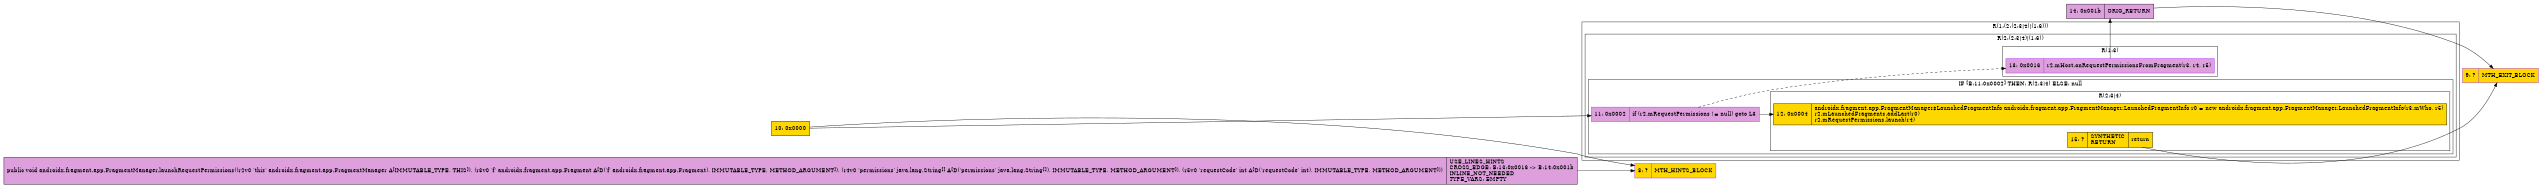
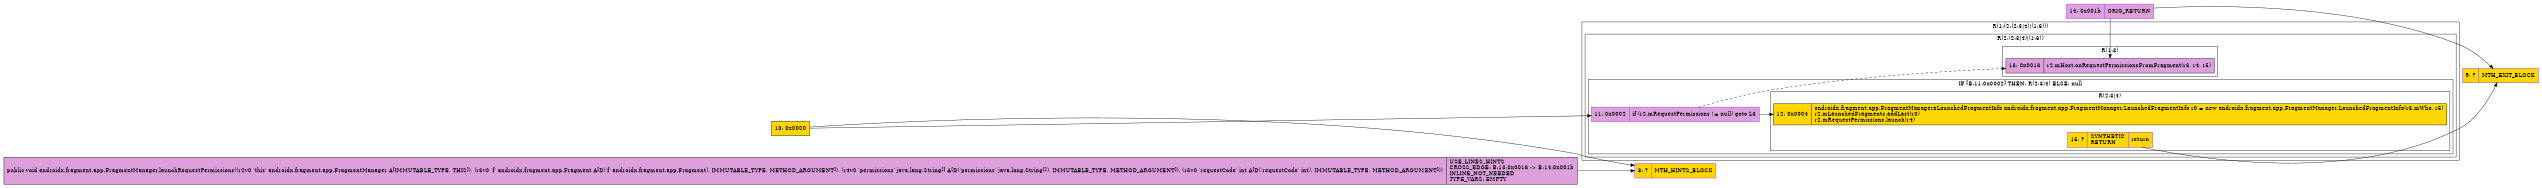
node "14: 0x001b": color black -> purple
edge "13: 0x0016" -> "14: 0x001b": reversed
node "13: 0x0016": color purple -> black
node "15: ?": color black -> purple
